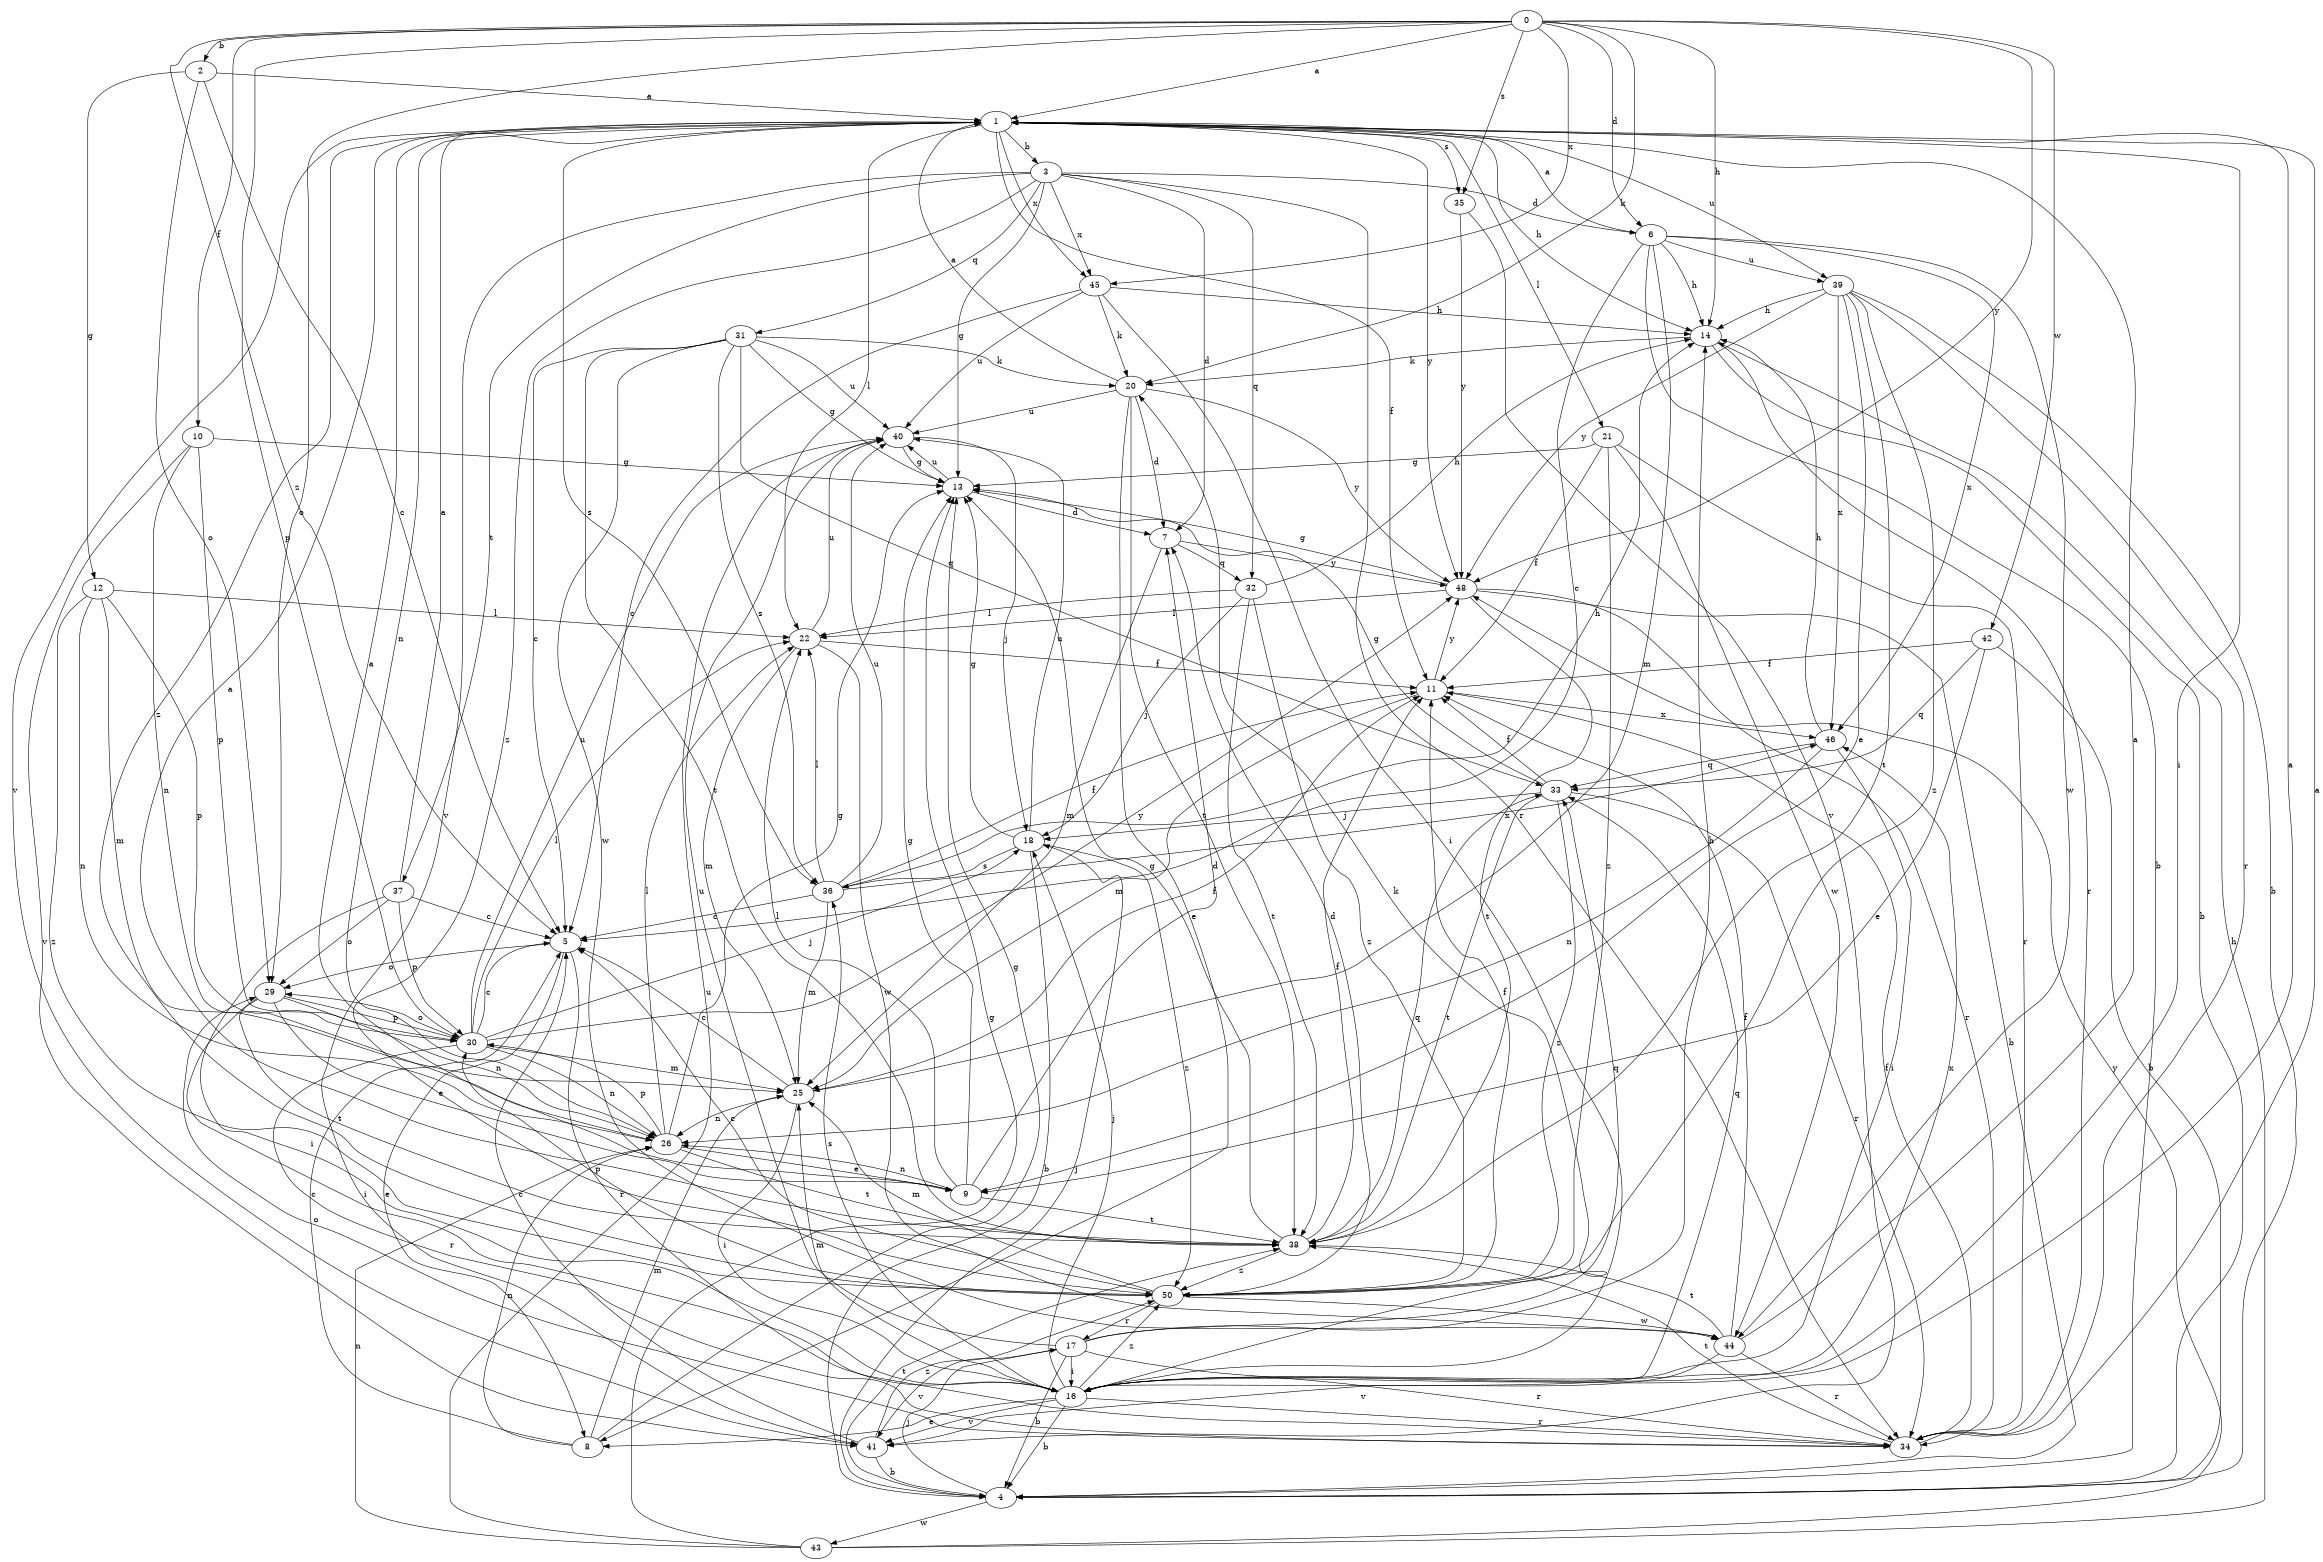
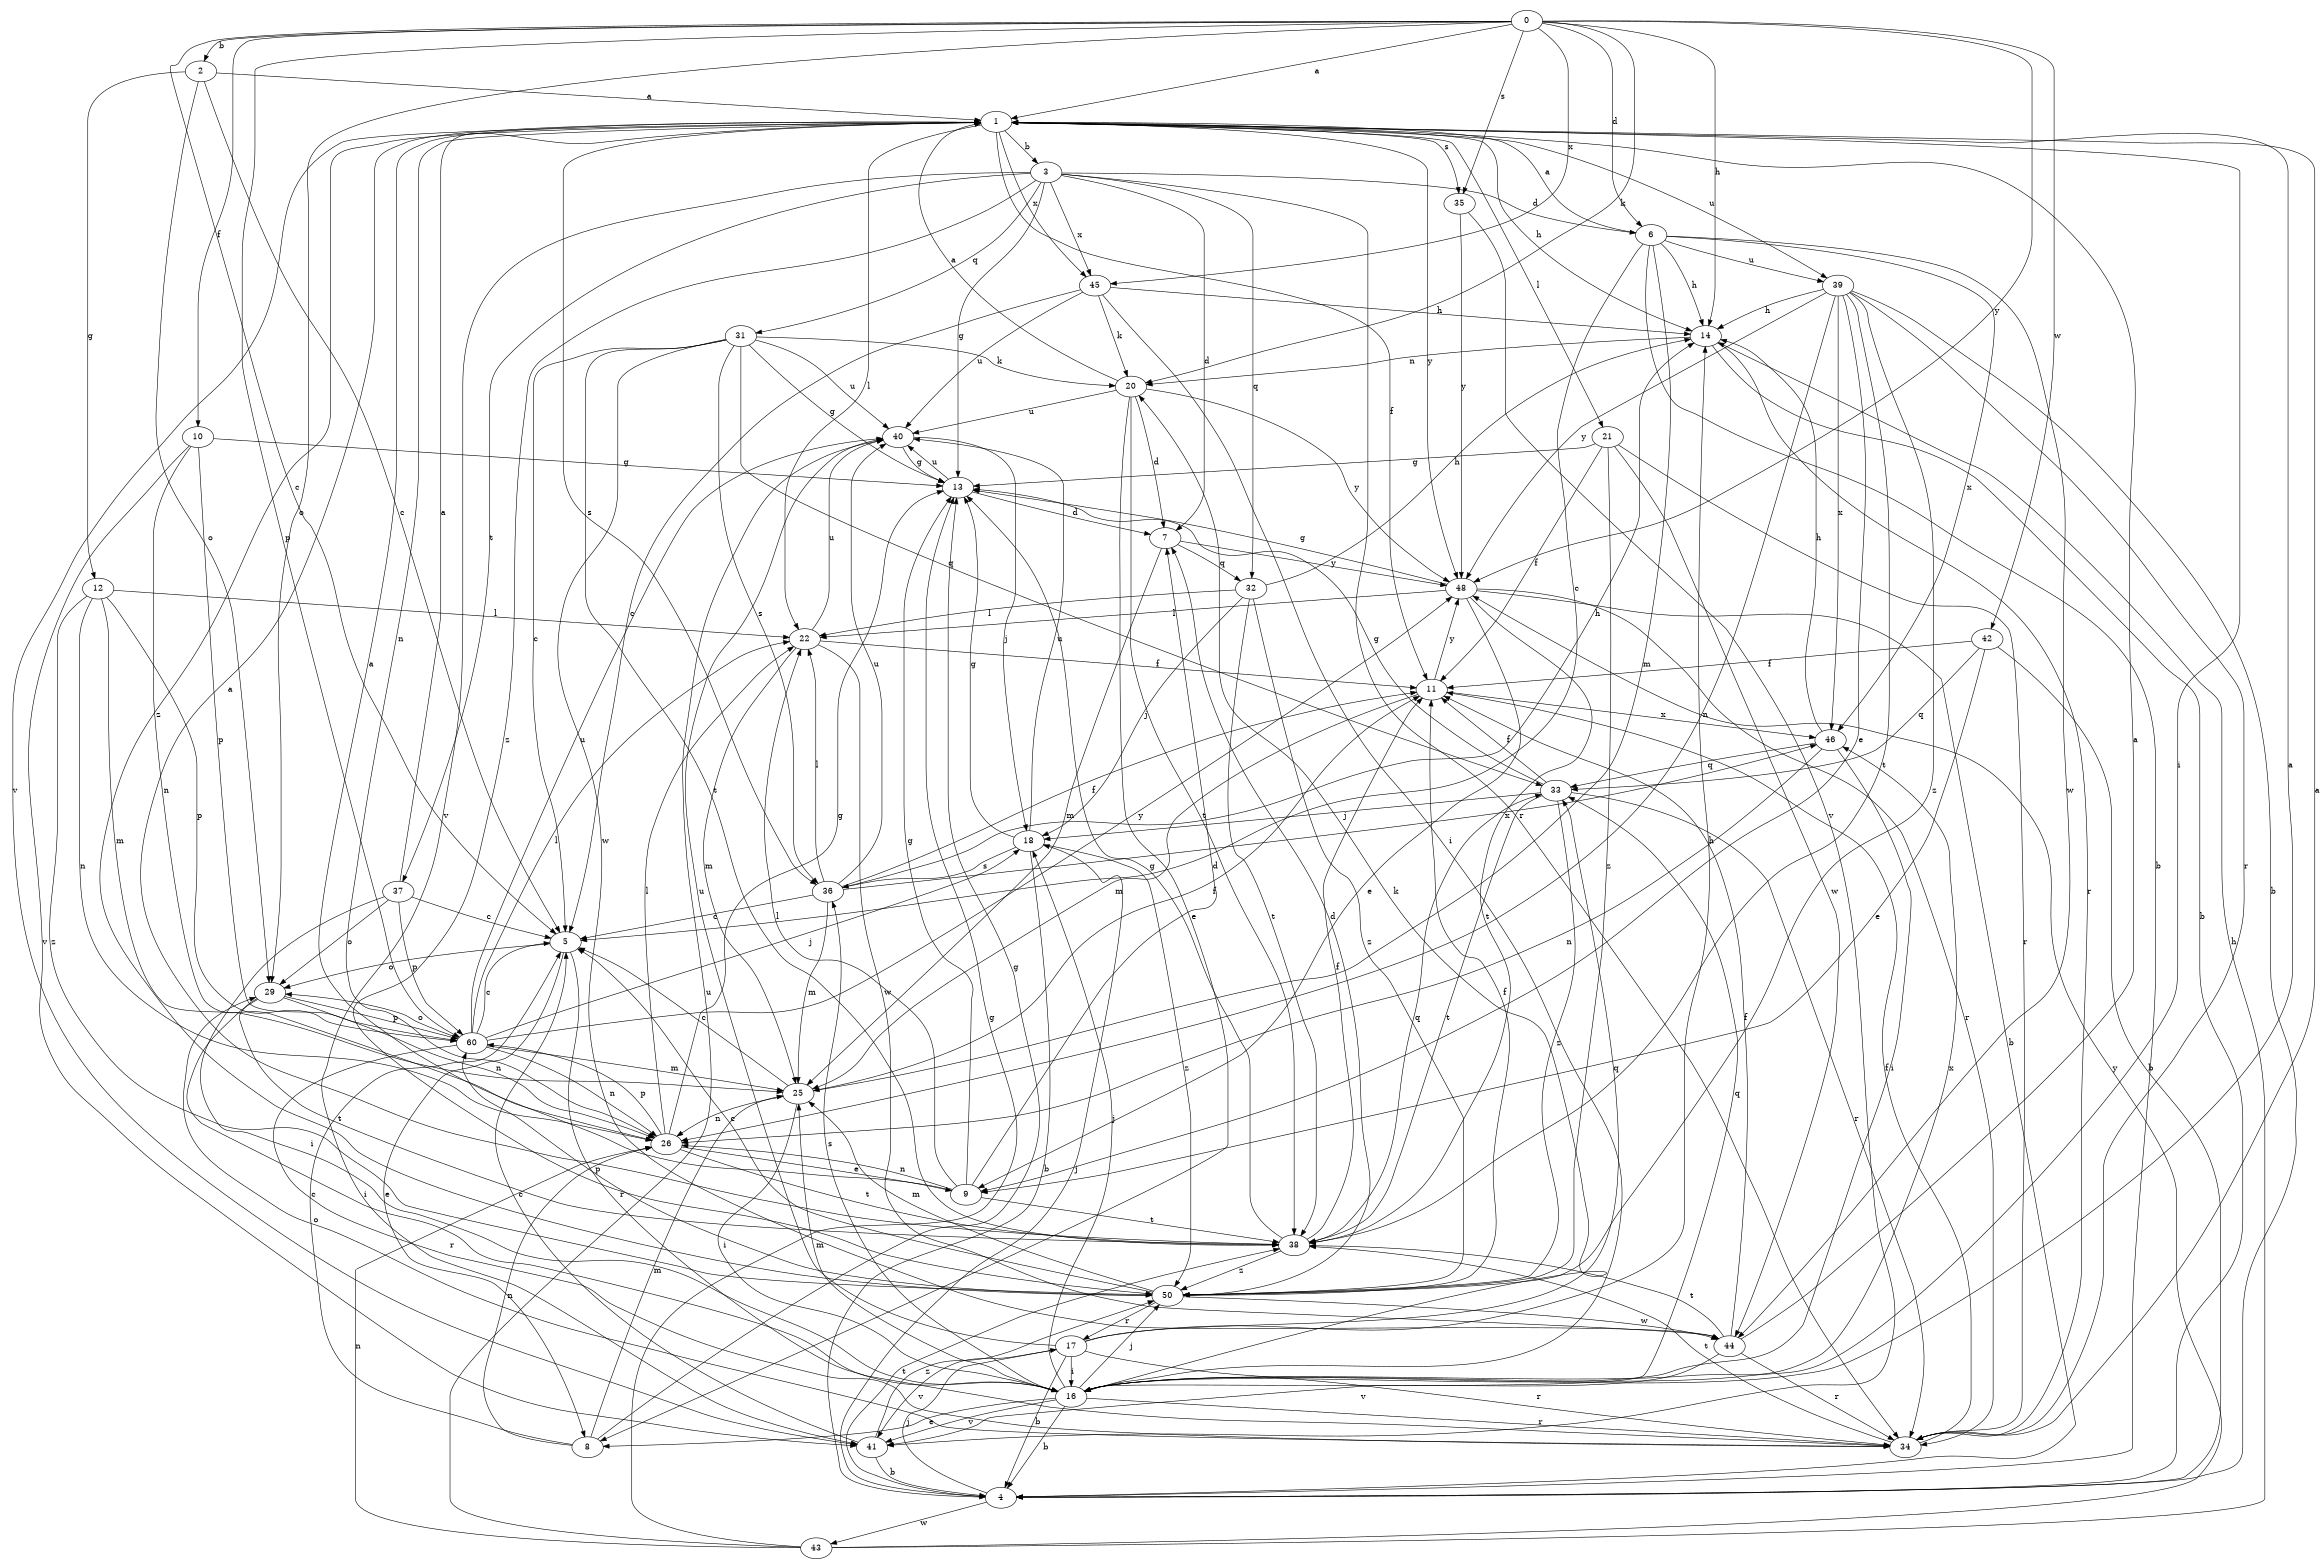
edge "14" -> "20": label "k" -> "n"
edge "0" -> "5": label "z" -> "c"
edge "39" -> "26": added, label "n"
node "30": label "30" -> "60"
edge "29" -> "9": now "48" -> "9"
edge "16" -> "50": label "z" -> "j"
